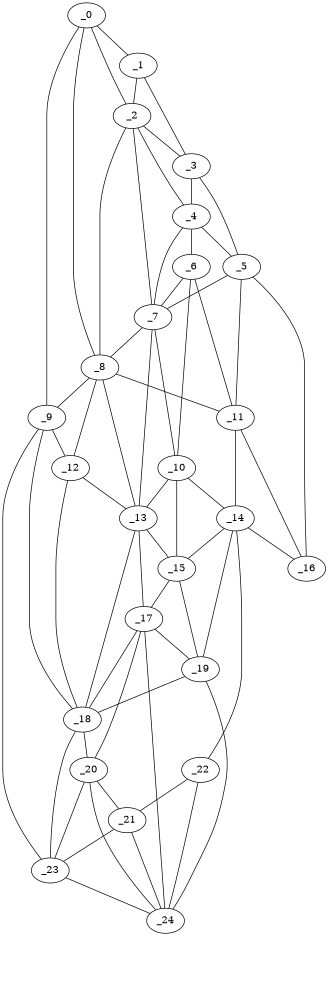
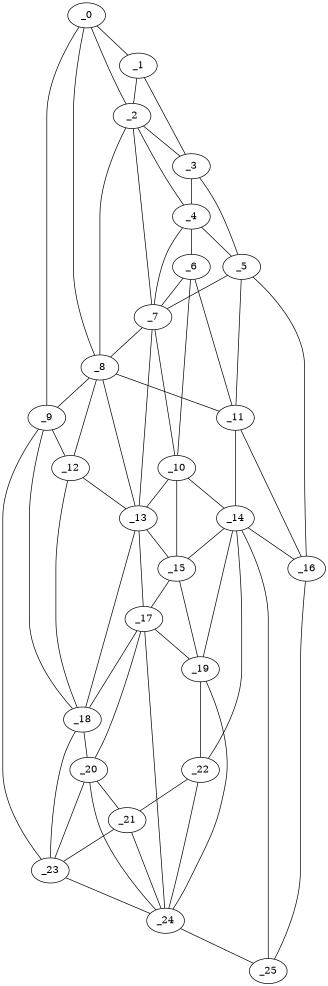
edge "_19" -- "_18": now "_19" -- "_22"
node "_25": added
